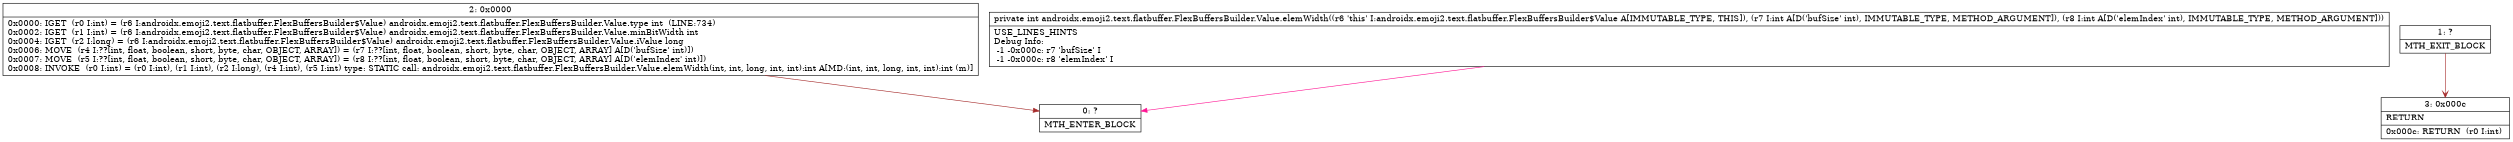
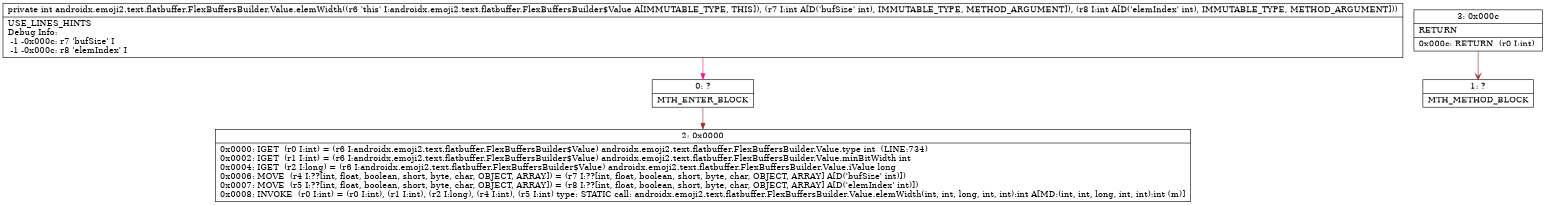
node "1: ?": text "MTH_EXIT_BLOCK" -> "MTH_METHOD_BLOCK"
edge "1: ?" -> "3: 0x000c": reversed
edge "2: 0x0000" -> "0: ?": reversed
